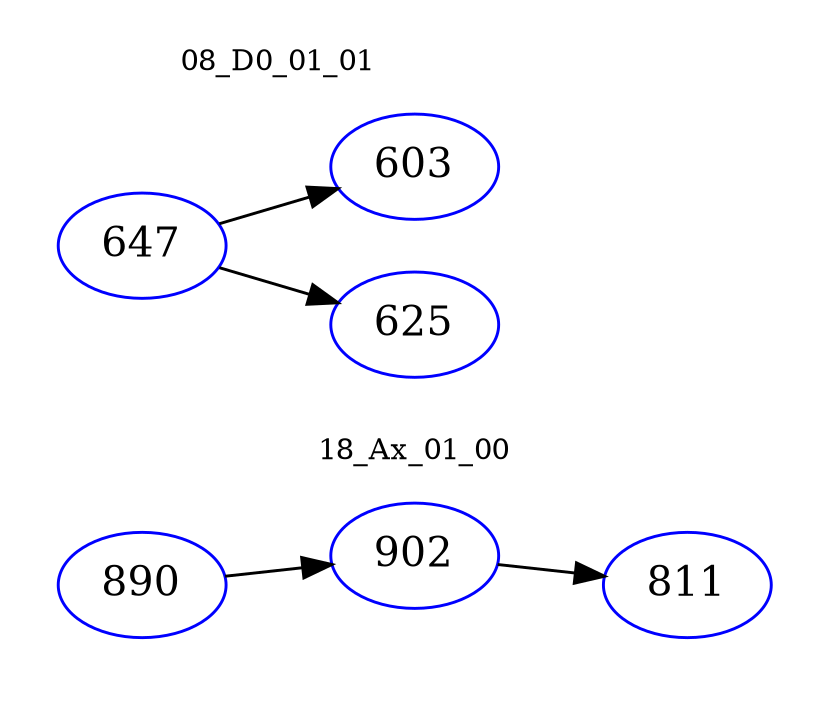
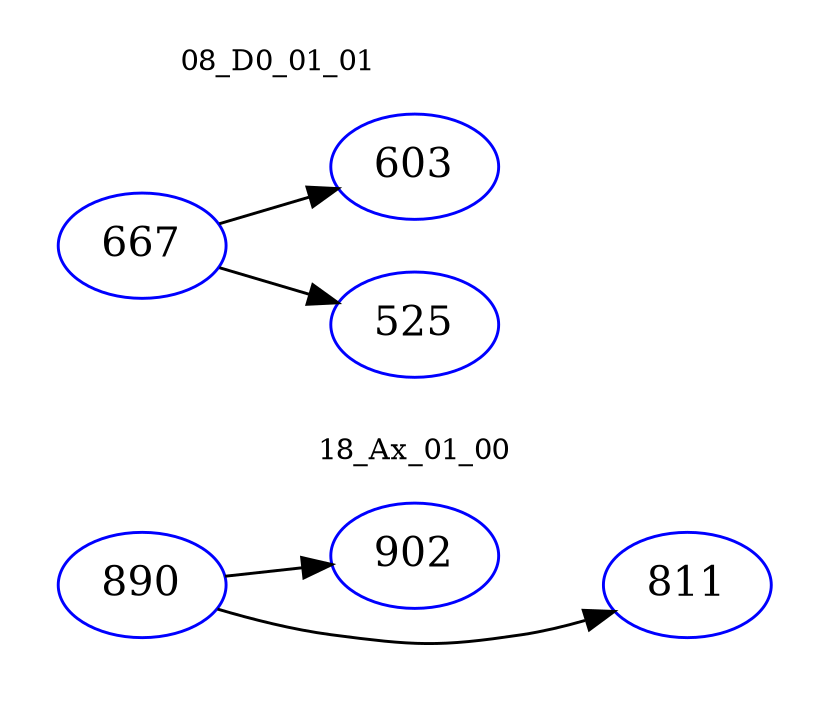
node "647": label "647" -> "667"
node "625": label "625" -> "525"
edge "902" -> "811": now "890" -> "811"
